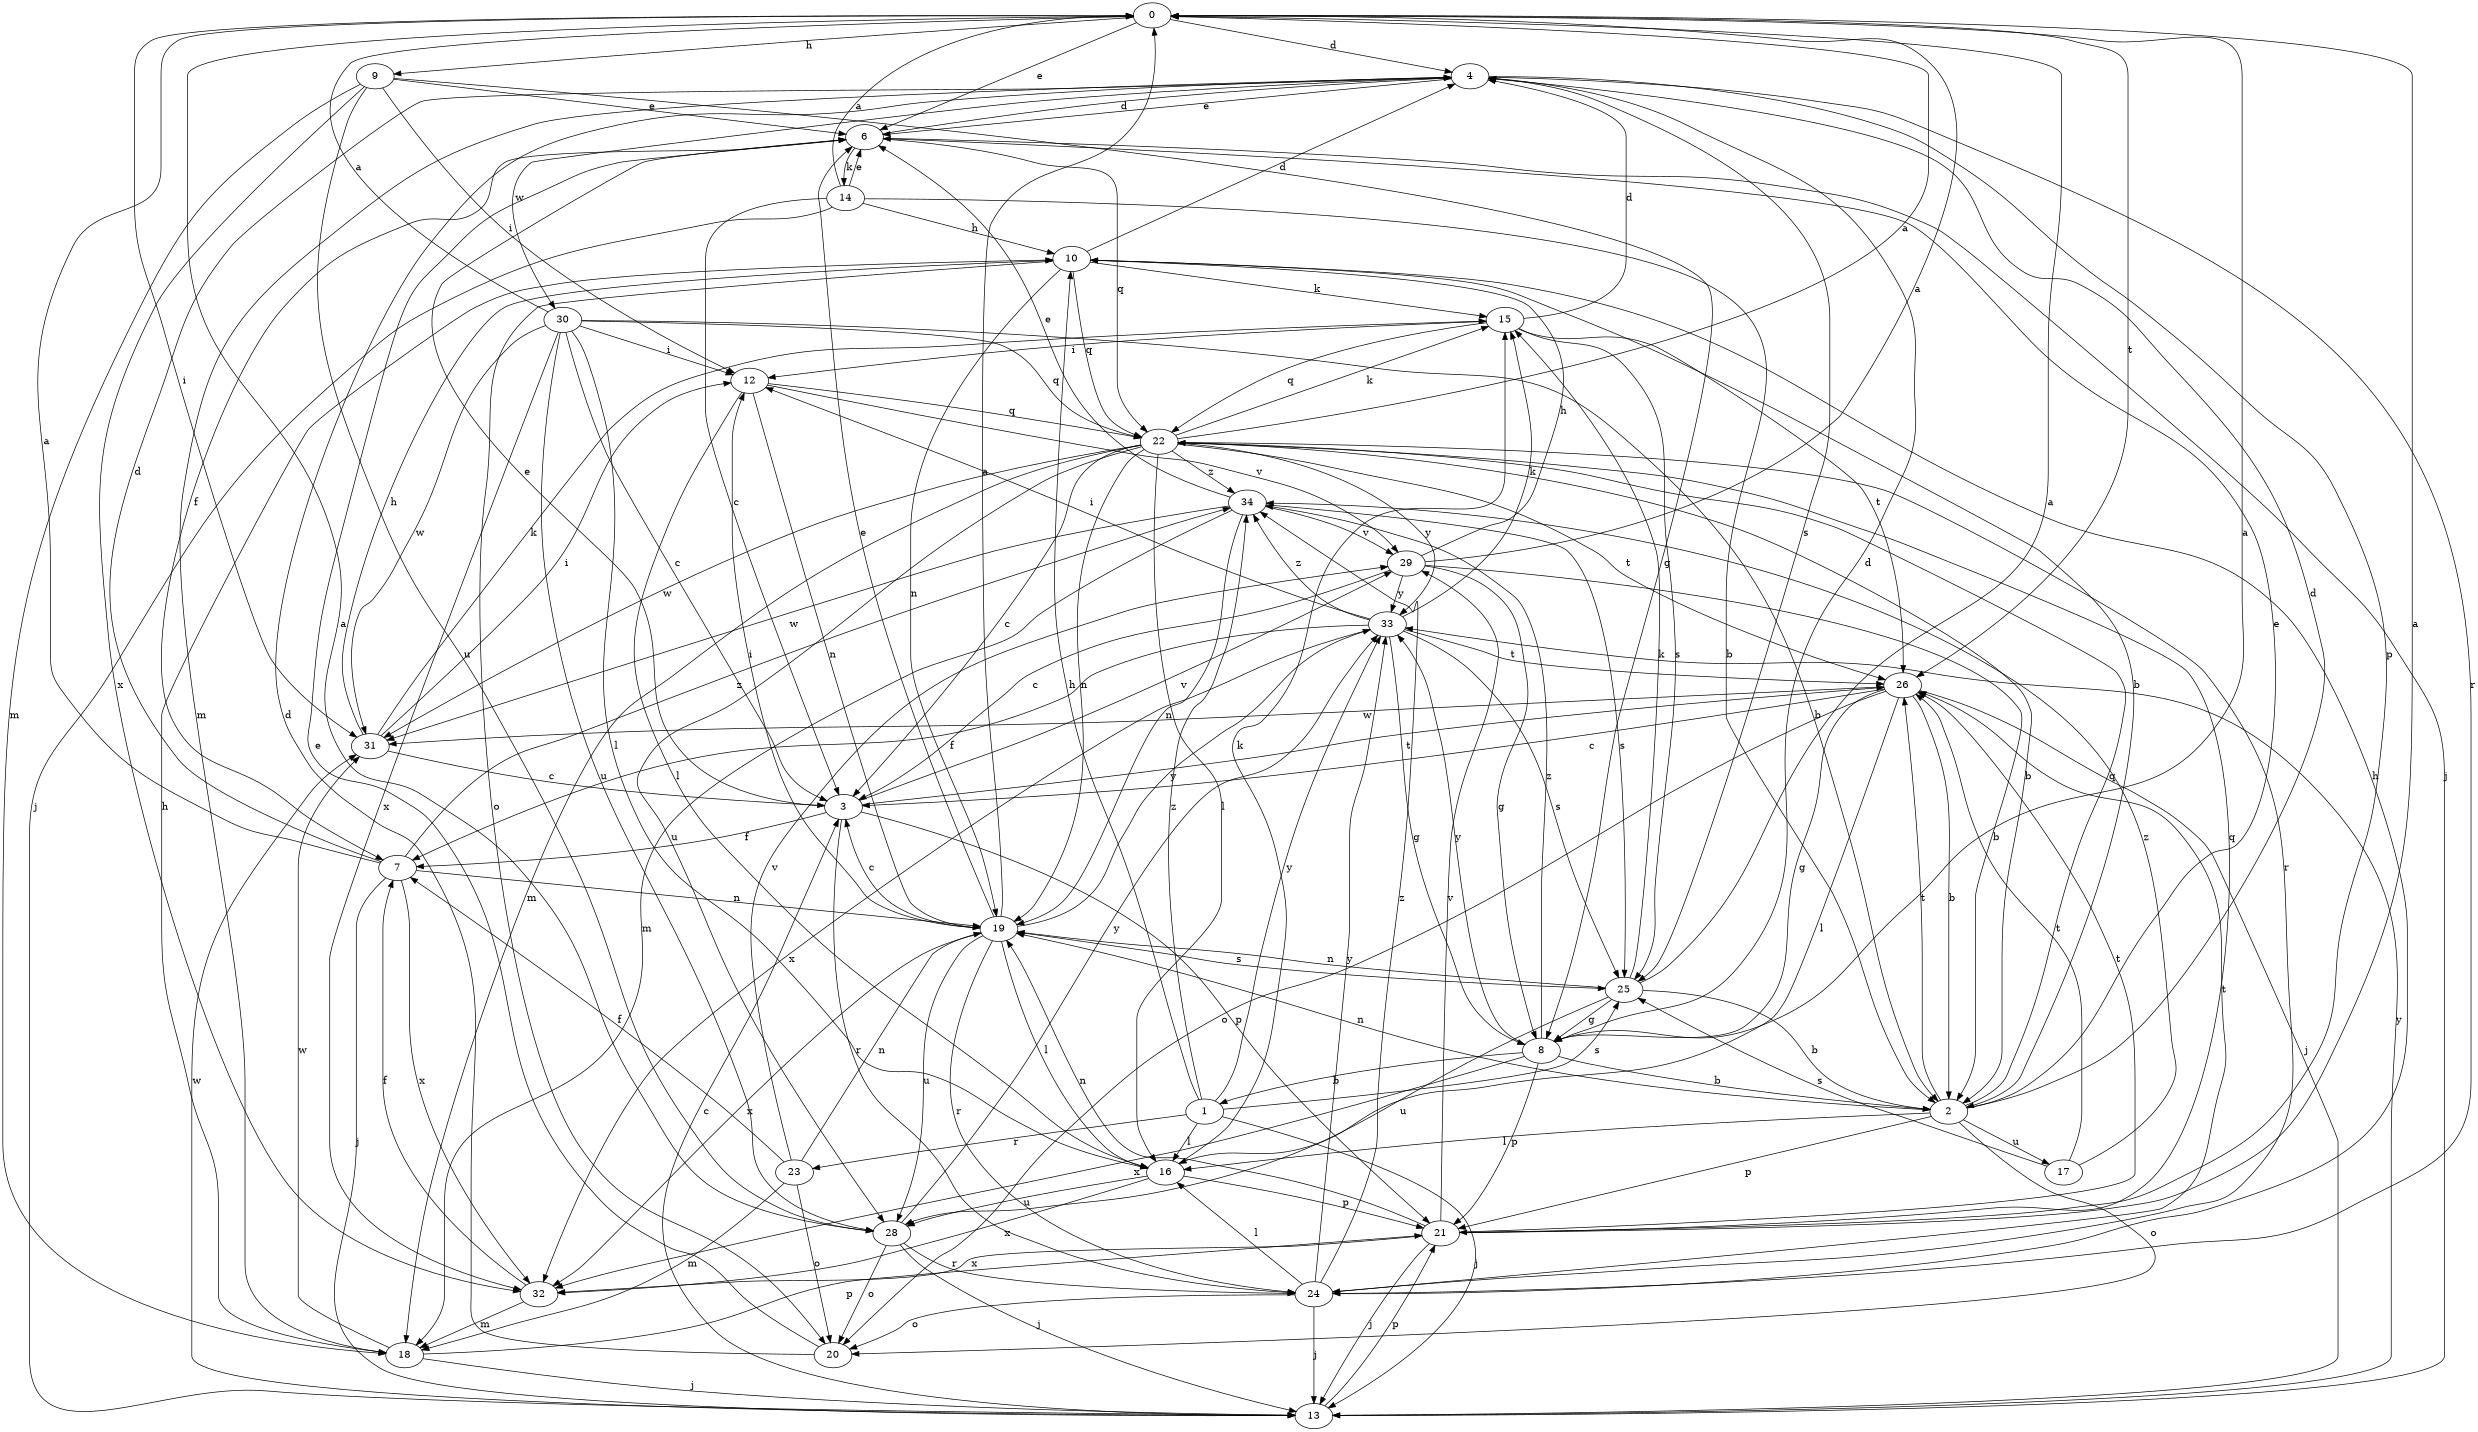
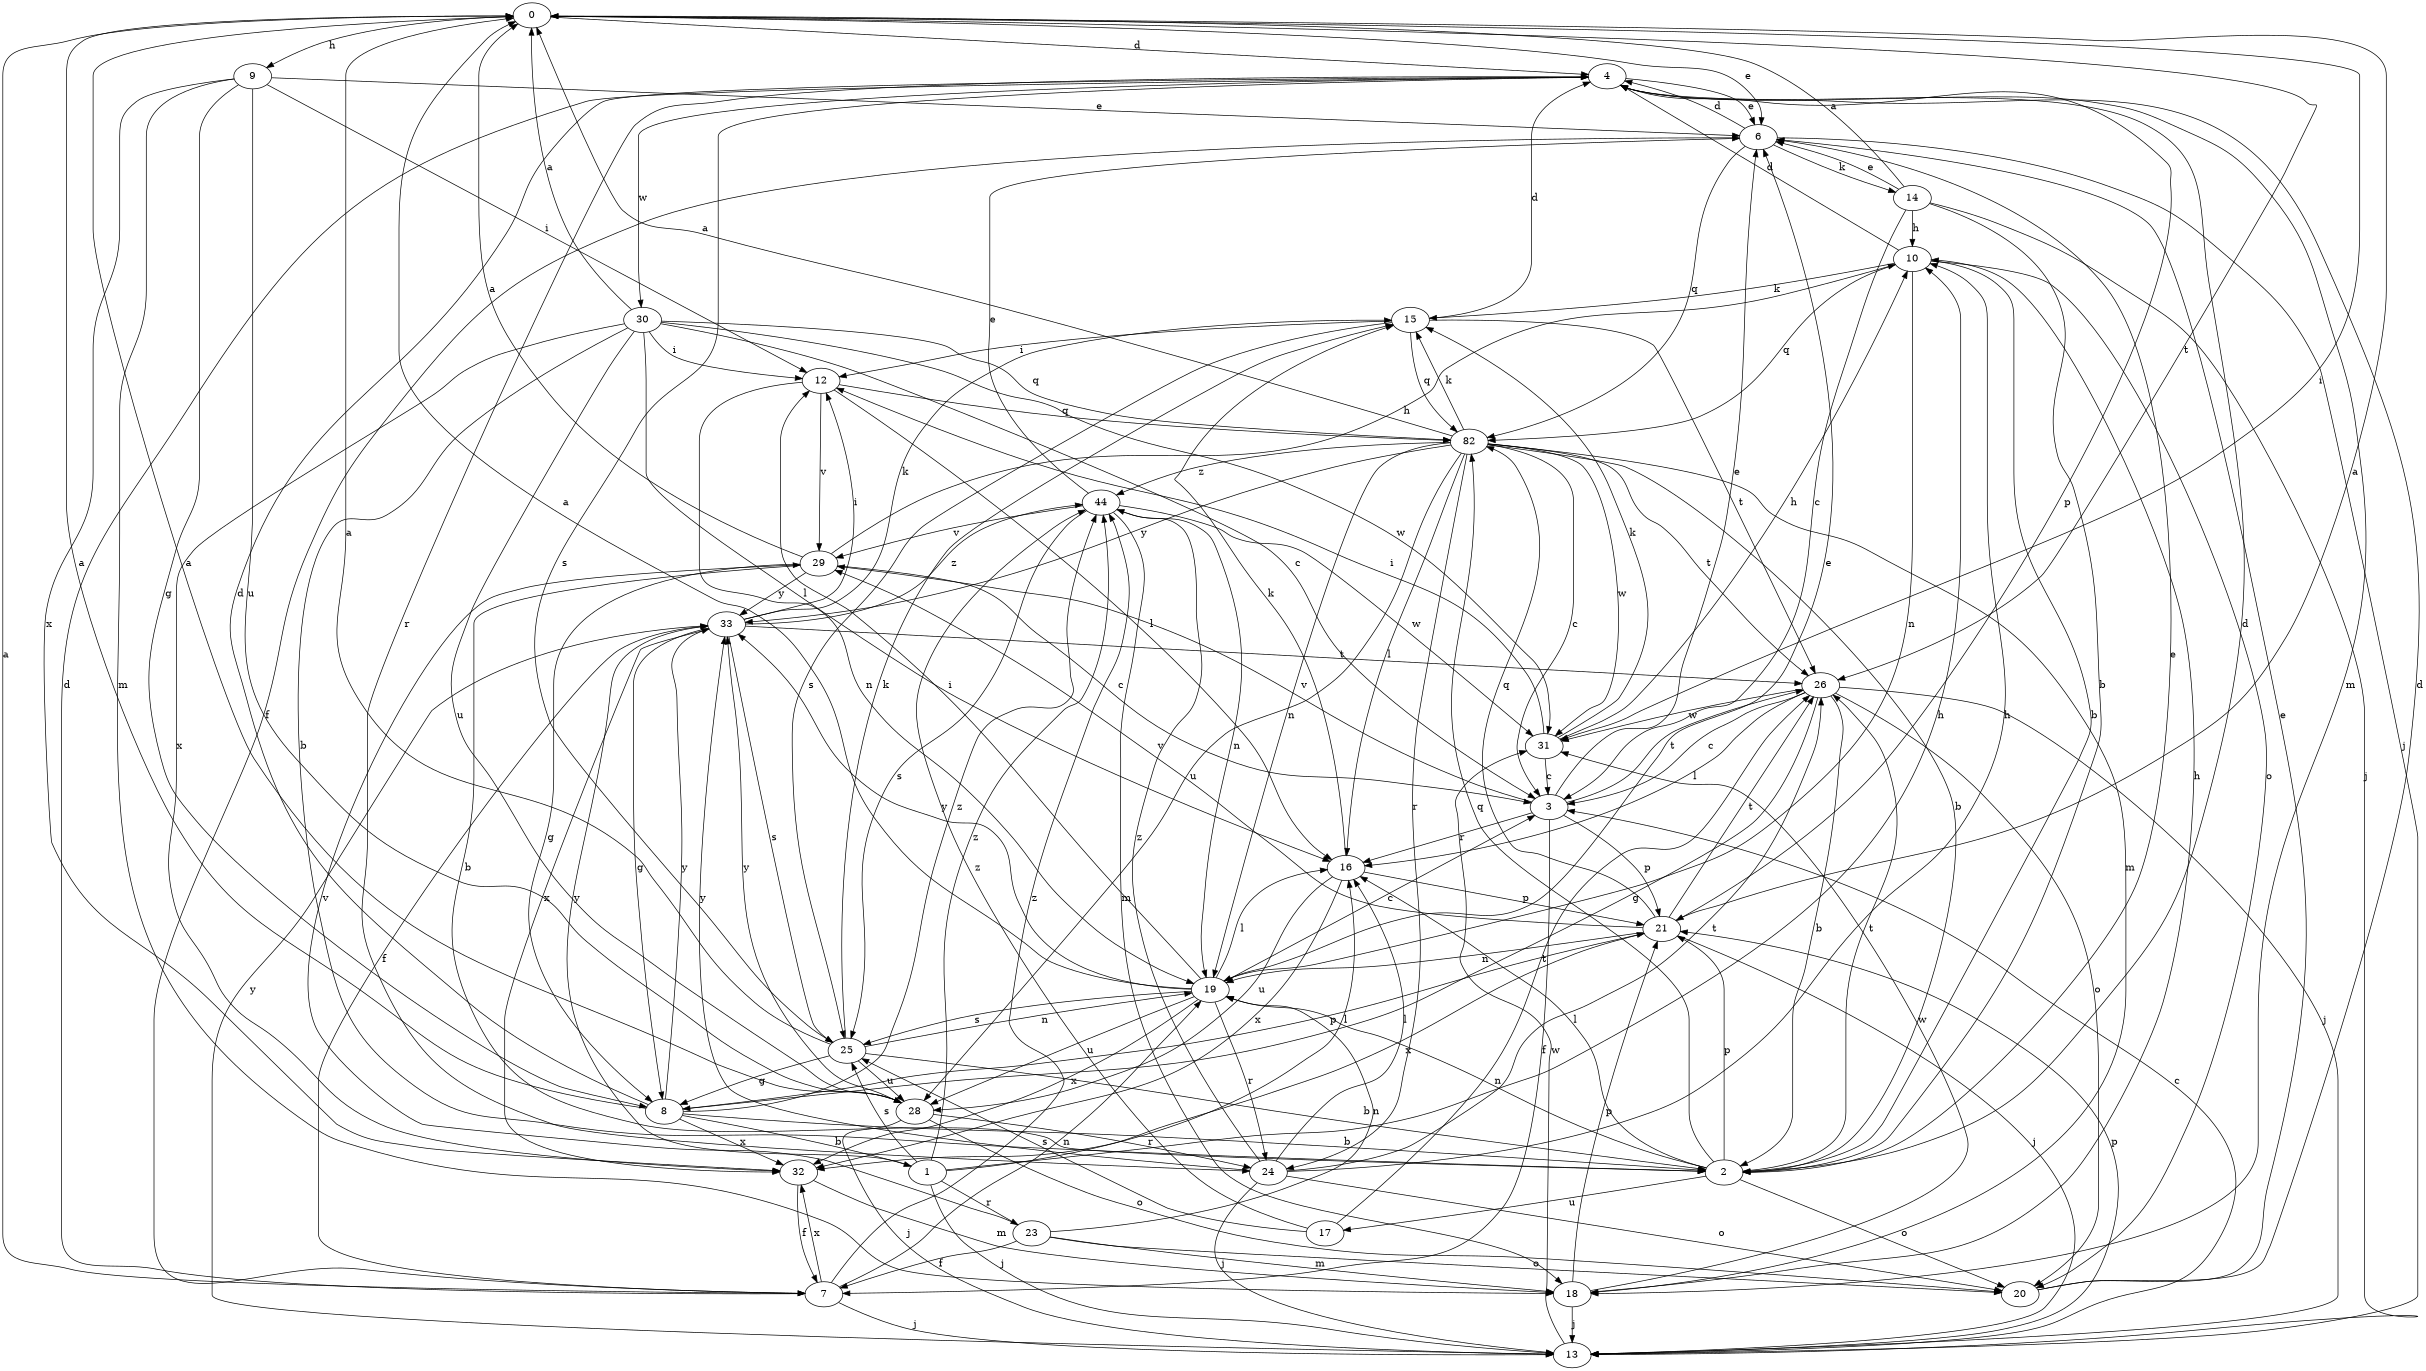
node "22": label "22" -> "82"
node "34": label "34" -> "44"
edge "3" -> "24": now "3" -> "16"
